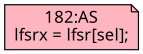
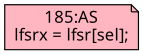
node "182:AS lfsrx = lfsr[sel];": label "182:AS lfsrx = lfsr[sel];" -> "185:AS lfsrx = lfsr[sel];"
